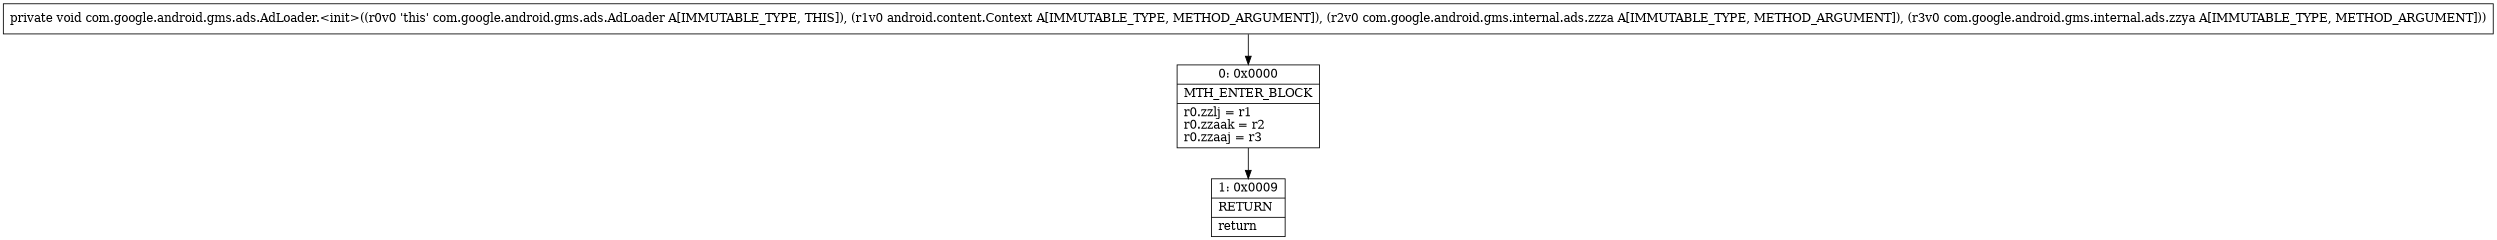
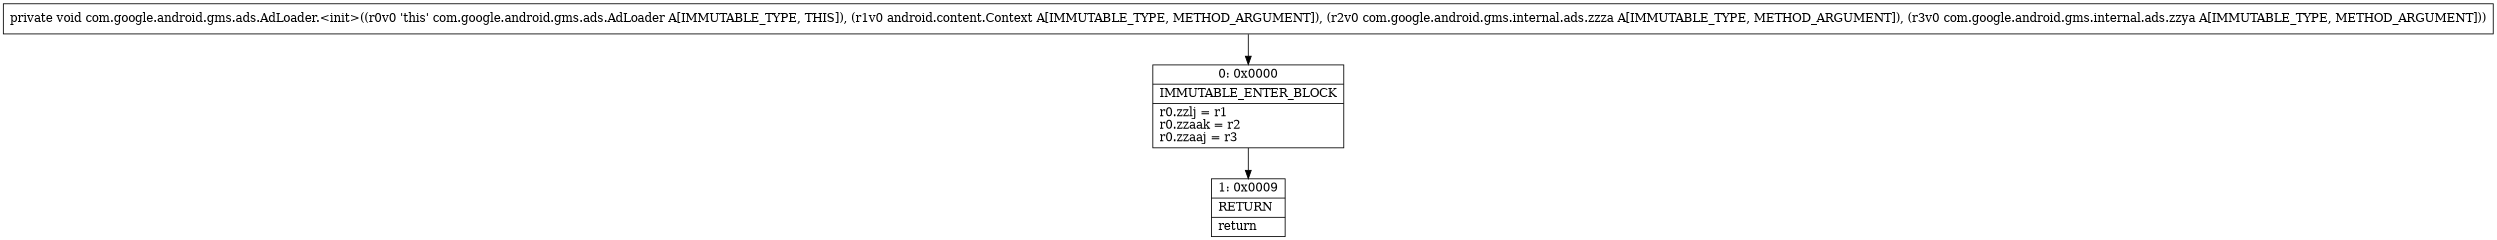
node "0: 0x0000": text "MTH_ENTER_BLOCK" -> "IMMUTABLE_ENTER_BLOCK"
